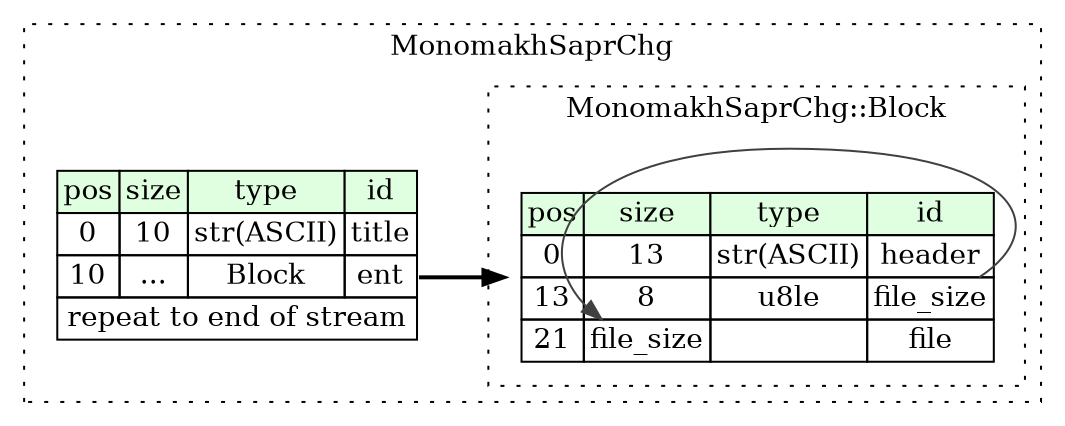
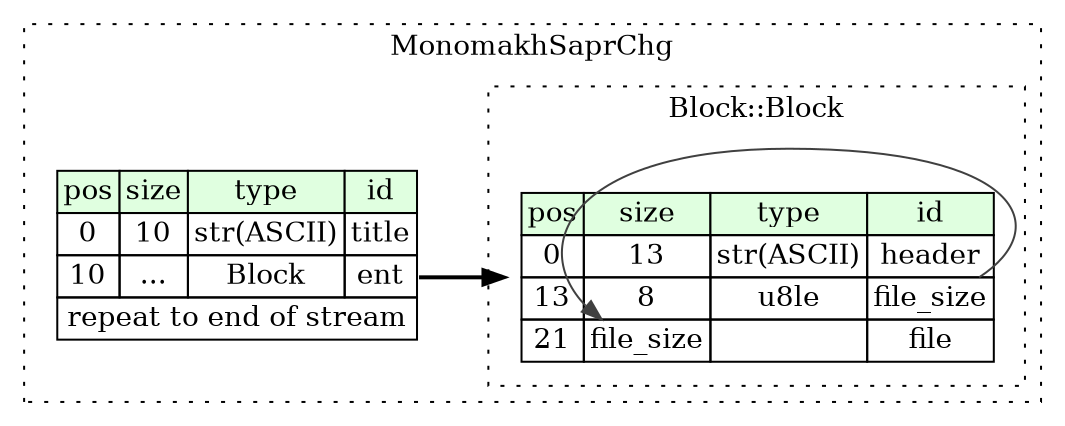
cluster "MonomakhSaprChg::Block": label "MonomakhSaprChg::Block" -> "Block::Block"
